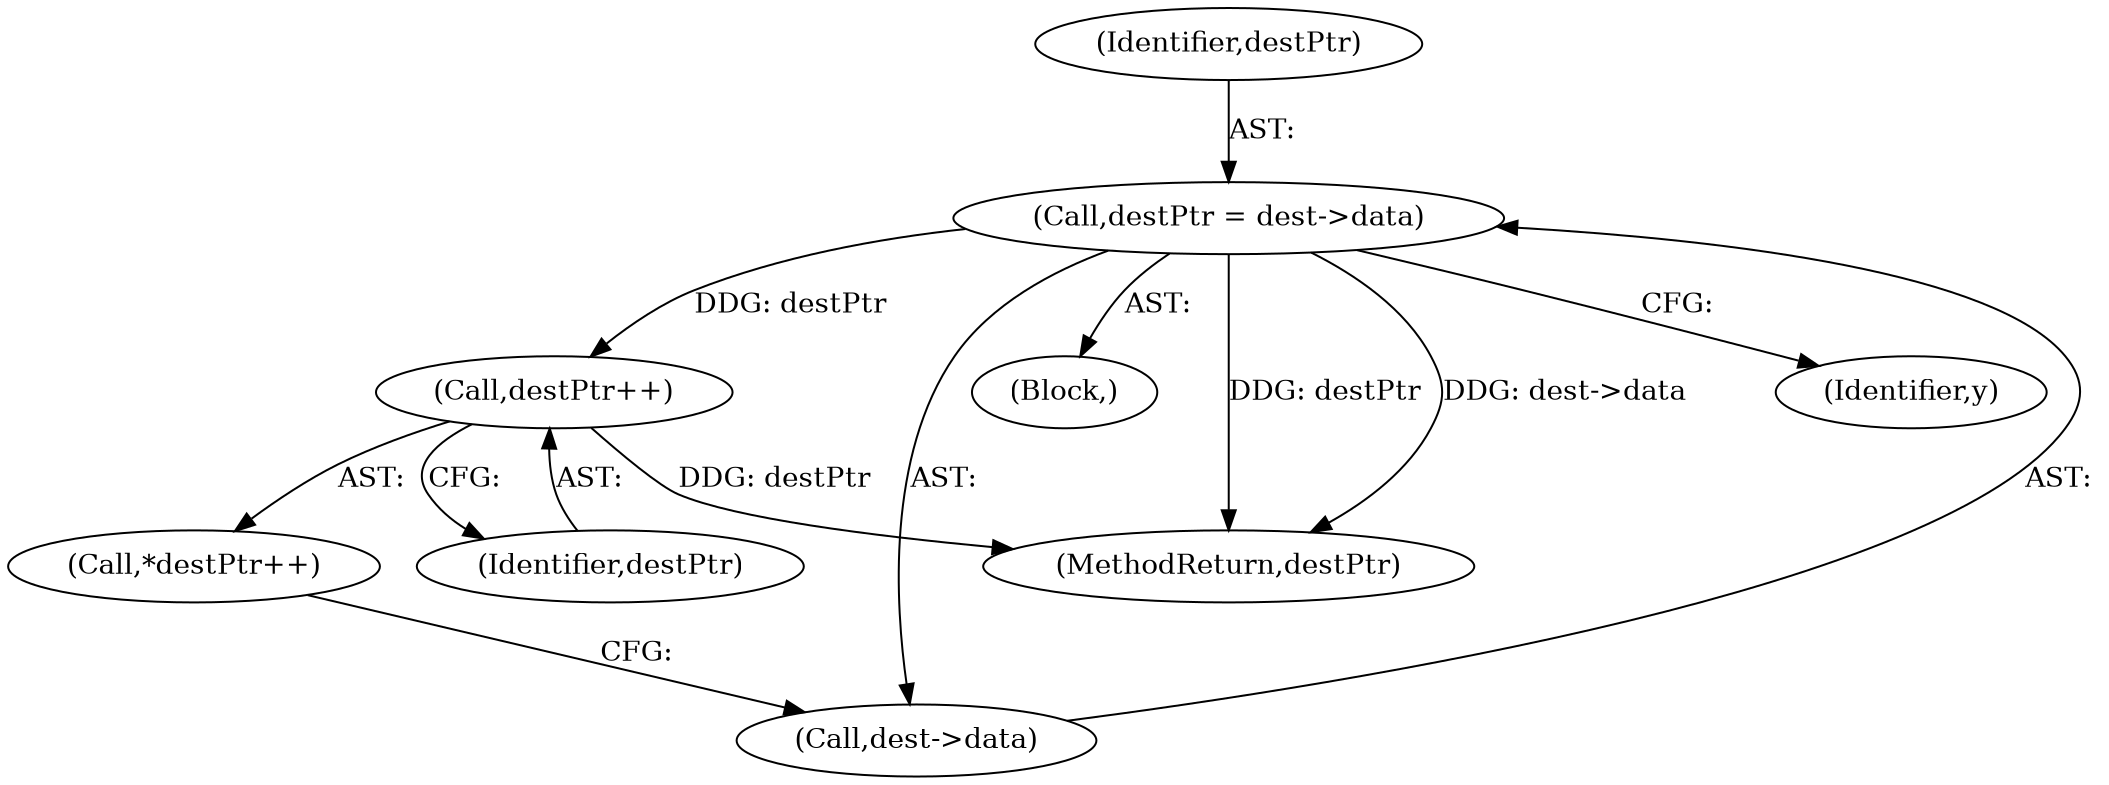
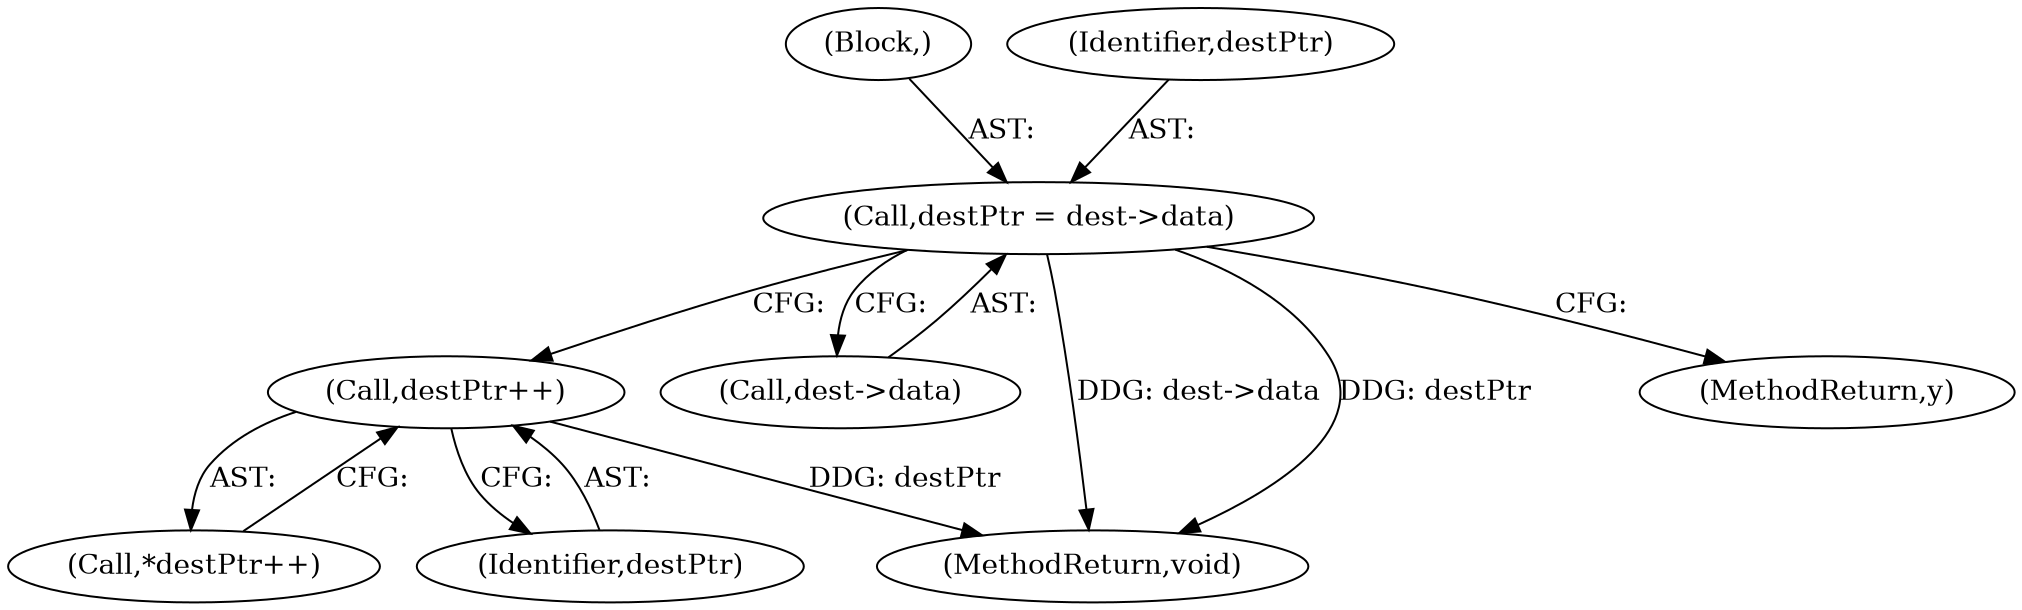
edge "(Call,destPtr = dest->data)" -> "(Block,)": reversed
edge "(Call,destPtr = dest->data)" -> "(Call,destPtr++)": label "DDG: destPtr" -> "CFG: "
node "(Identifier,y)": label "(Identifier,y)" -> "(MethodReturn,y)"
edge "(Call,destPtr = dest->data)" -> "(Call,dest->data)": label "AST: " -> "CFG: "
node "(MethodReturn,destPtr)": label "(MethodReturn,destPtr)" -> "(MethodReturn,void)"
edge "(Call,*destPtr++)" -> "(Call,dest->data)": now "(Call,*destPtr++)" -> "(Call,destPtr++)"
